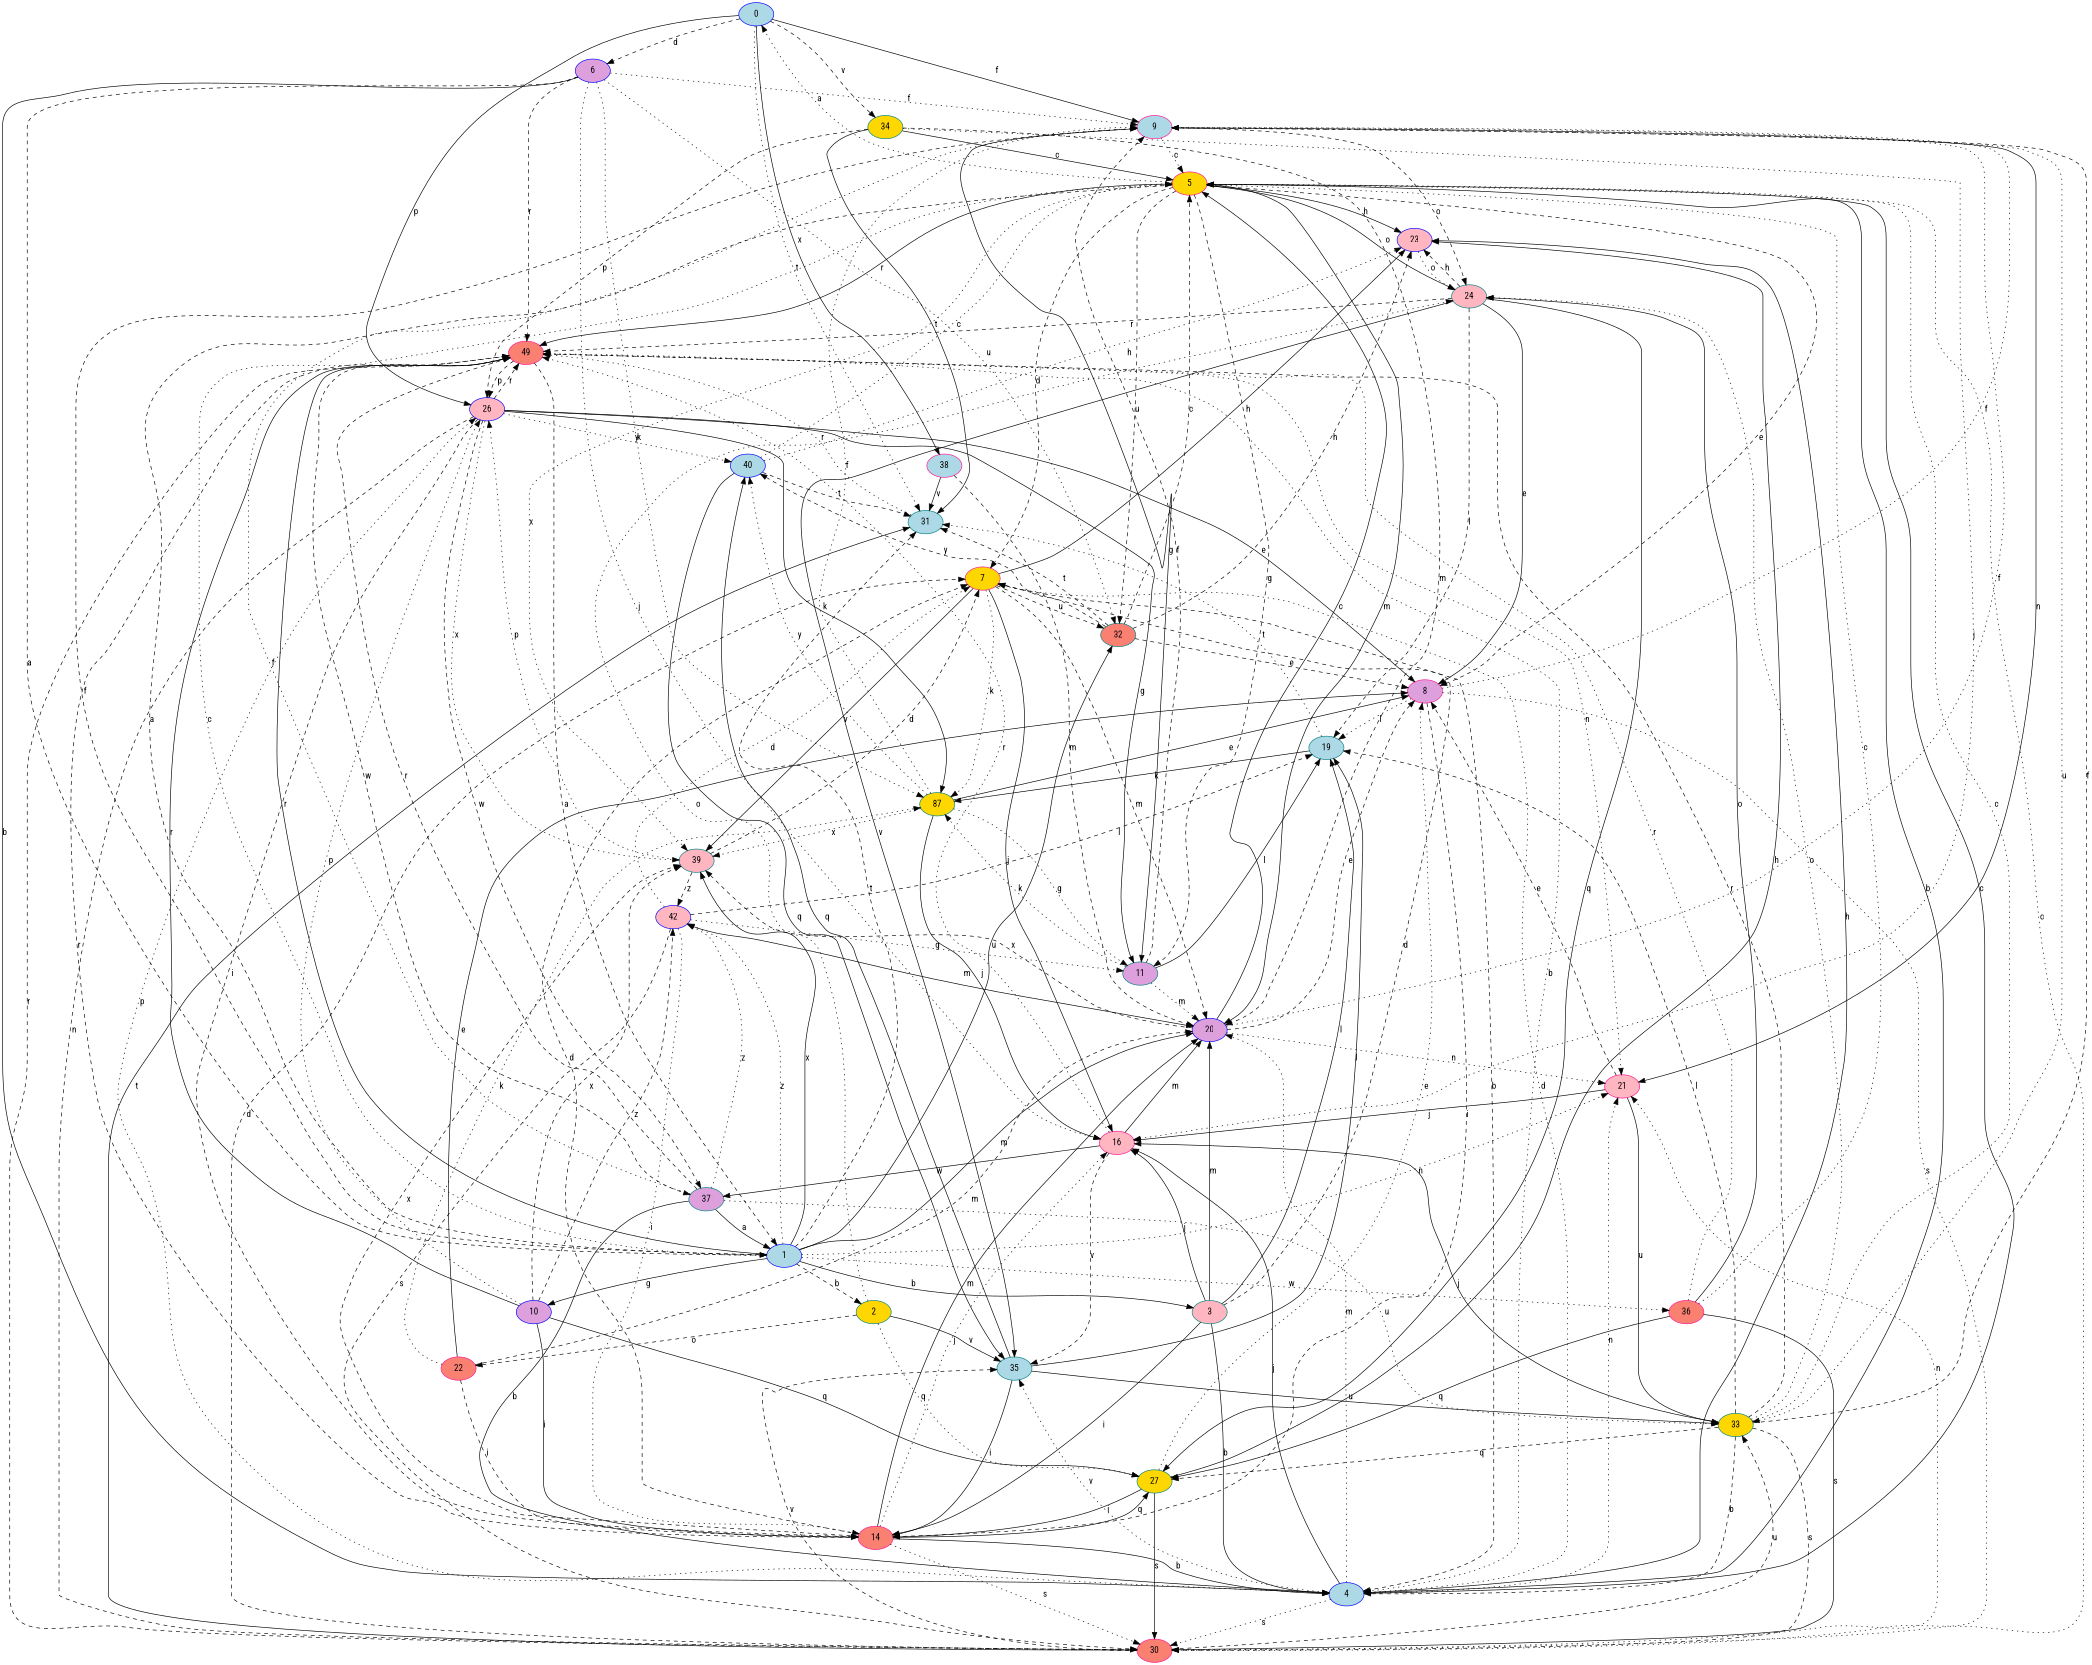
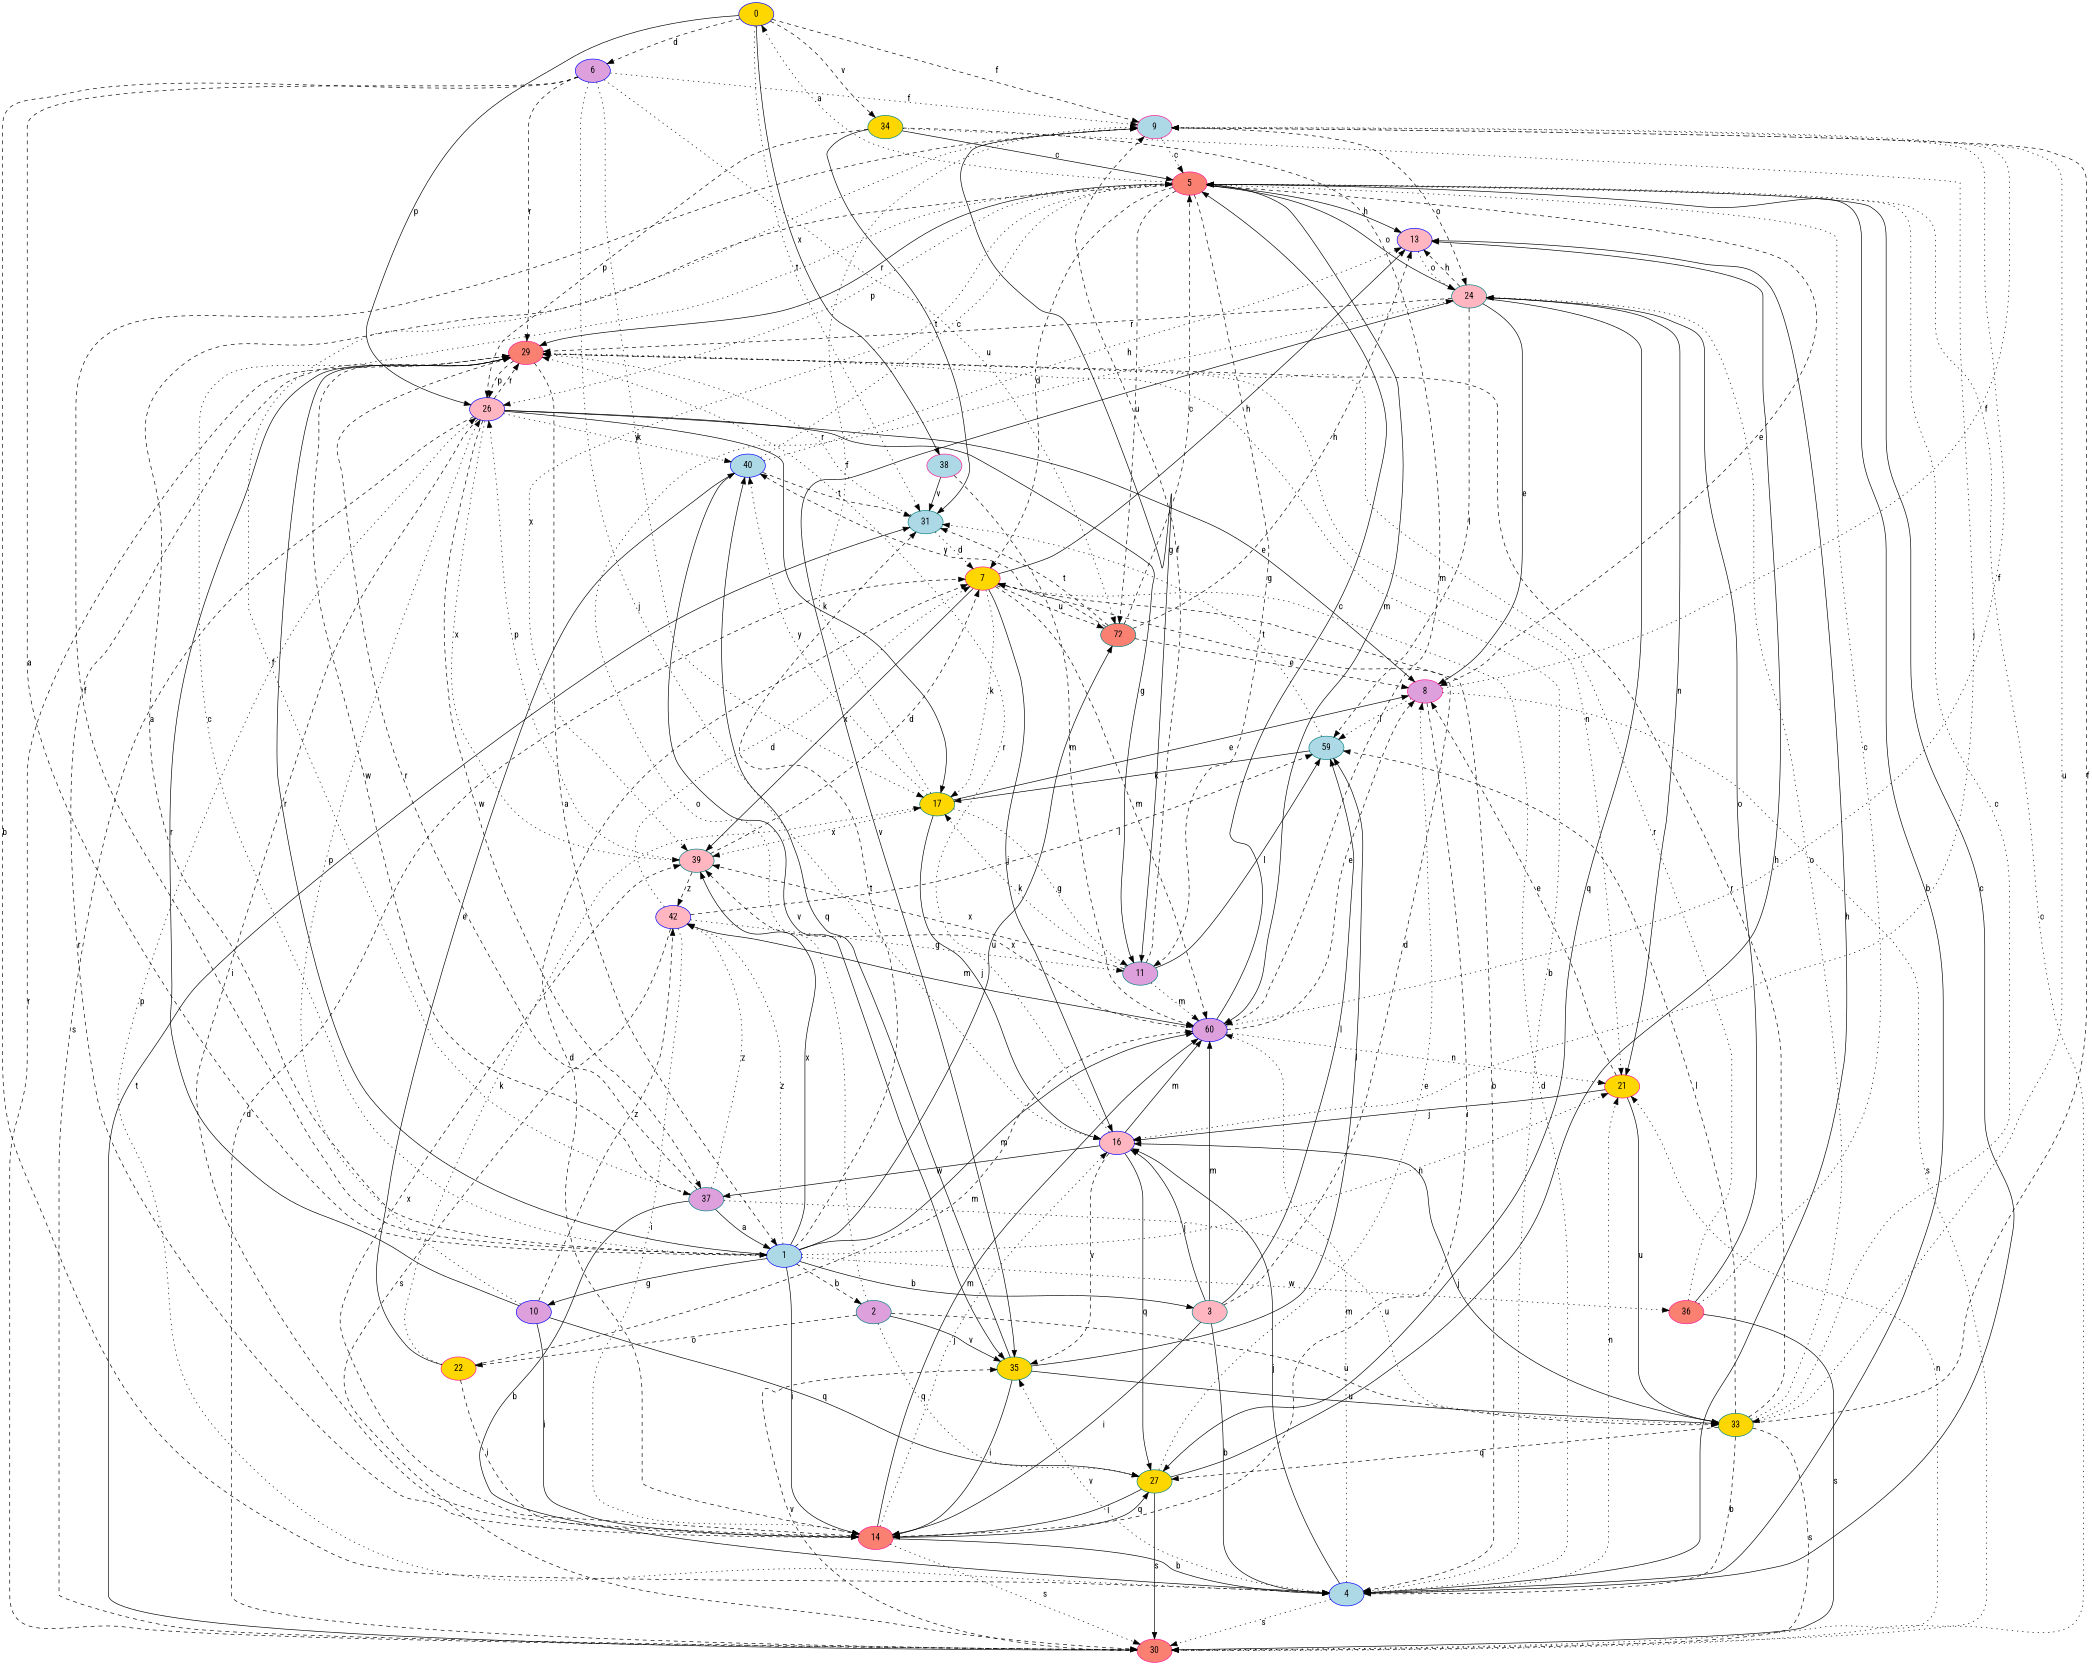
node "0": fillcolor lightblue -> gold
edge "0" -> "9": style solid -> dashed
node "5": fillcolor gold -> salmon
node "23": label "23" -> "13"
edge "9" -> "21": now "24" -> "21"
edge "5" -> "26": added, label "p"
node "49": label "49" -> "29"
edge "31" -> "7": added, label "d"
node "32": label "32" -> "72"
edge "7" -> "39": label "v" -> "x"
node "19": label "19" -> "59"
edge "22" -> "8": now "22" -> "40"
node "87": label "87" -> "17"
edge "40" -> "35": label "q" -> "v"
edge "26" -> "30": label "n" -> "s"
node "20": label "20" -> "60"
edge "10" -> "39": now "11" -> "39"
node "21": fillcolor lightpink -> gold
edge "6" -> "4": style solid -> dashed
node "16": color deeppink -> blue
node "2": fillcolor gold -> plum
node "22": fillcolor salmon -> gold
node "35": fillcolor lightblue -> gold
edge "36" -> "27": now "16" -> "27"
edge "1" -> "14": added, label "i"
edge "30" -> "33": now "2" -> "33"
